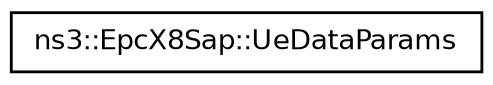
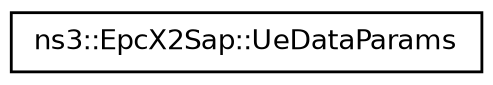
node "ns3::EpcX8Sap::UeDataParams": label "ns3::EpcX8Sap::UeDataParams" -> "ns3::EpcX2Sap::UeDataParams"
